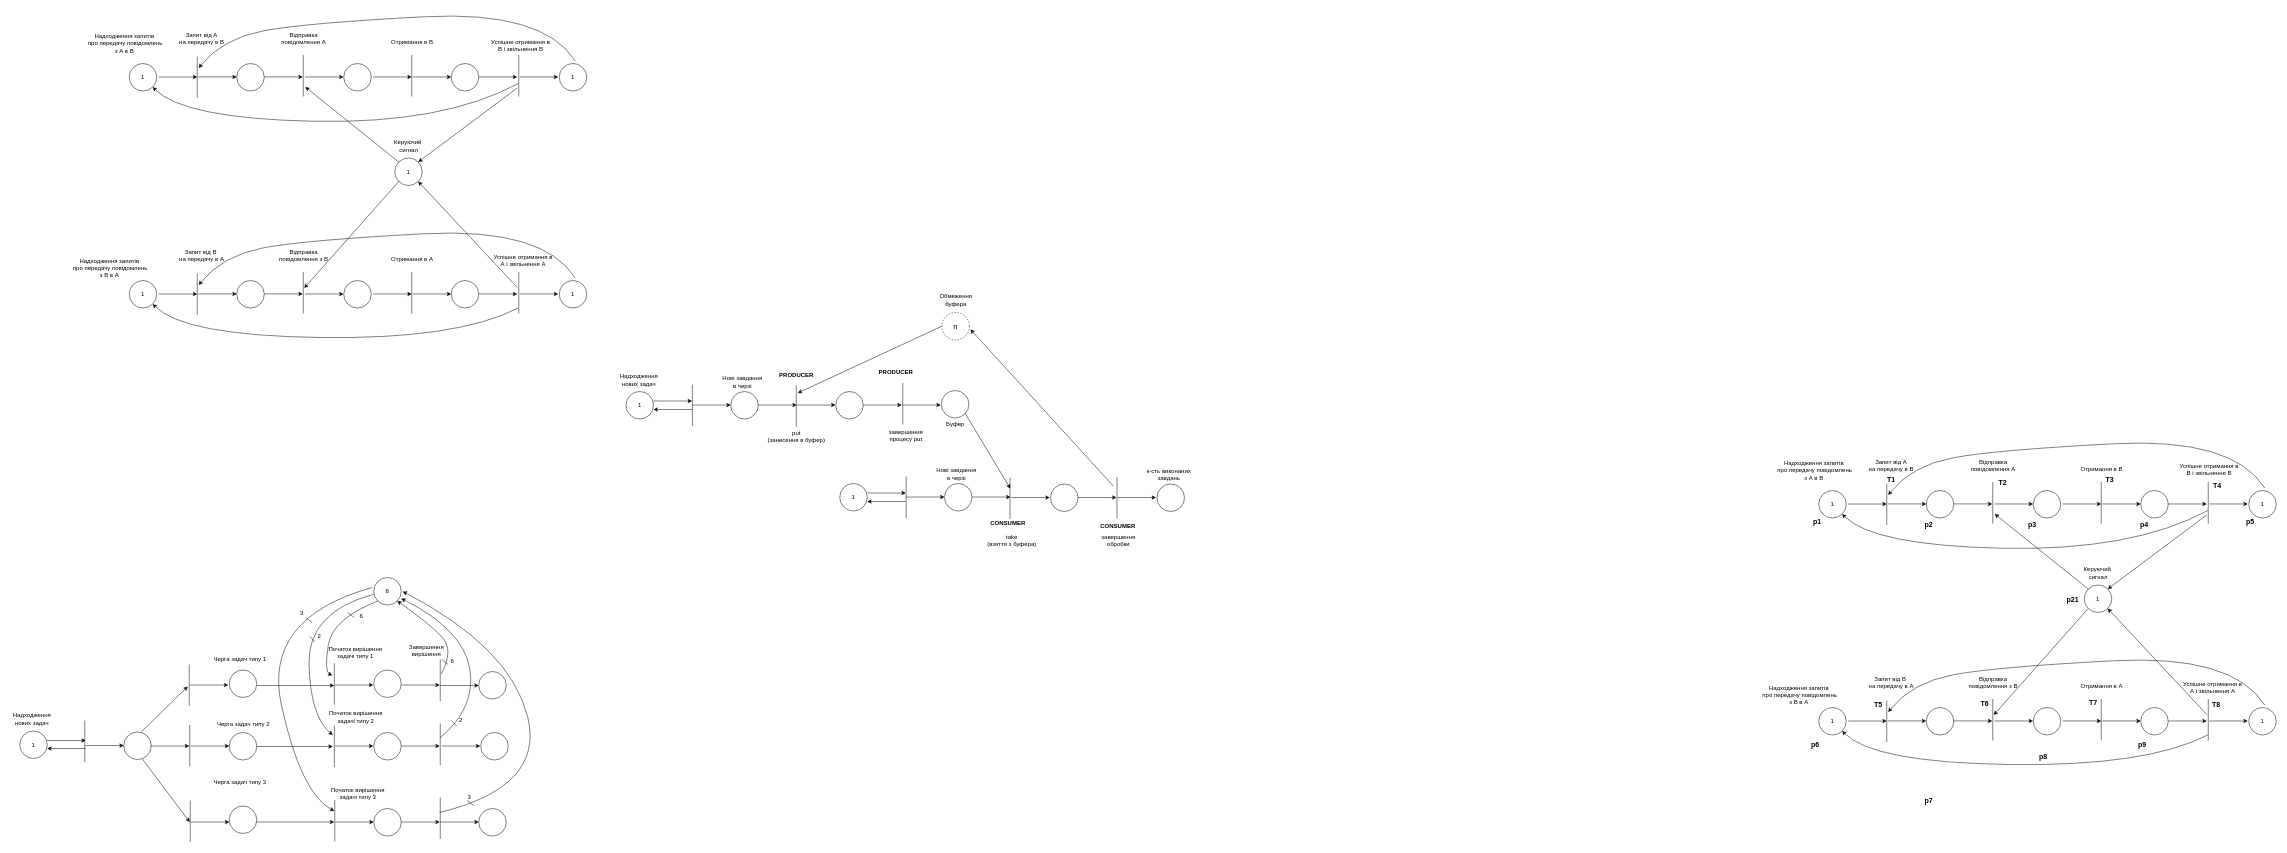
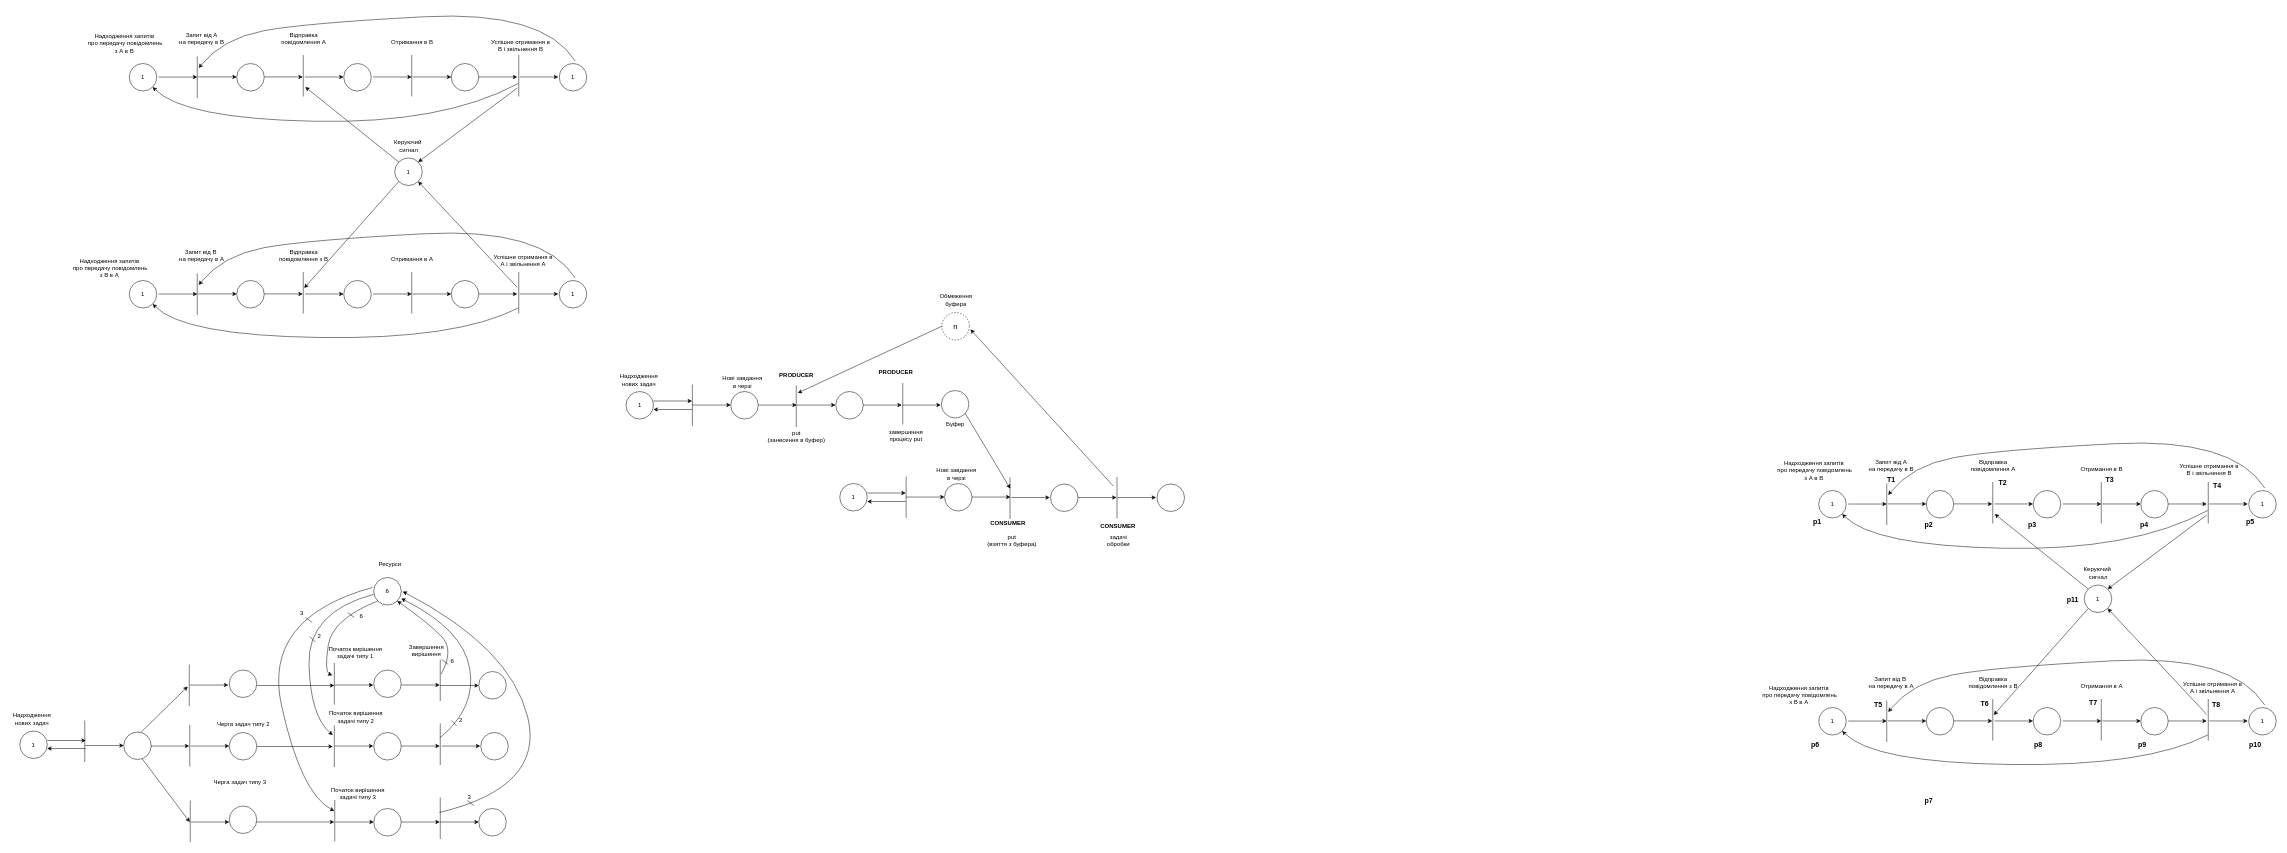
node "к-сть виконаних завдань": removed
node "take (взяття з буфера)": label "take (взяття з буфера)" -> "put (взяття з буфера)"
node "завершення обробки": label "завершення обробки" -> "задачі обробки"
node "Ресурси": added
node "p21": label "p21" -> "p11"
node "Черга задач типу 1": removed
node "p10": added
node "p8": moved (2043, 756) -> (2038, 743)
